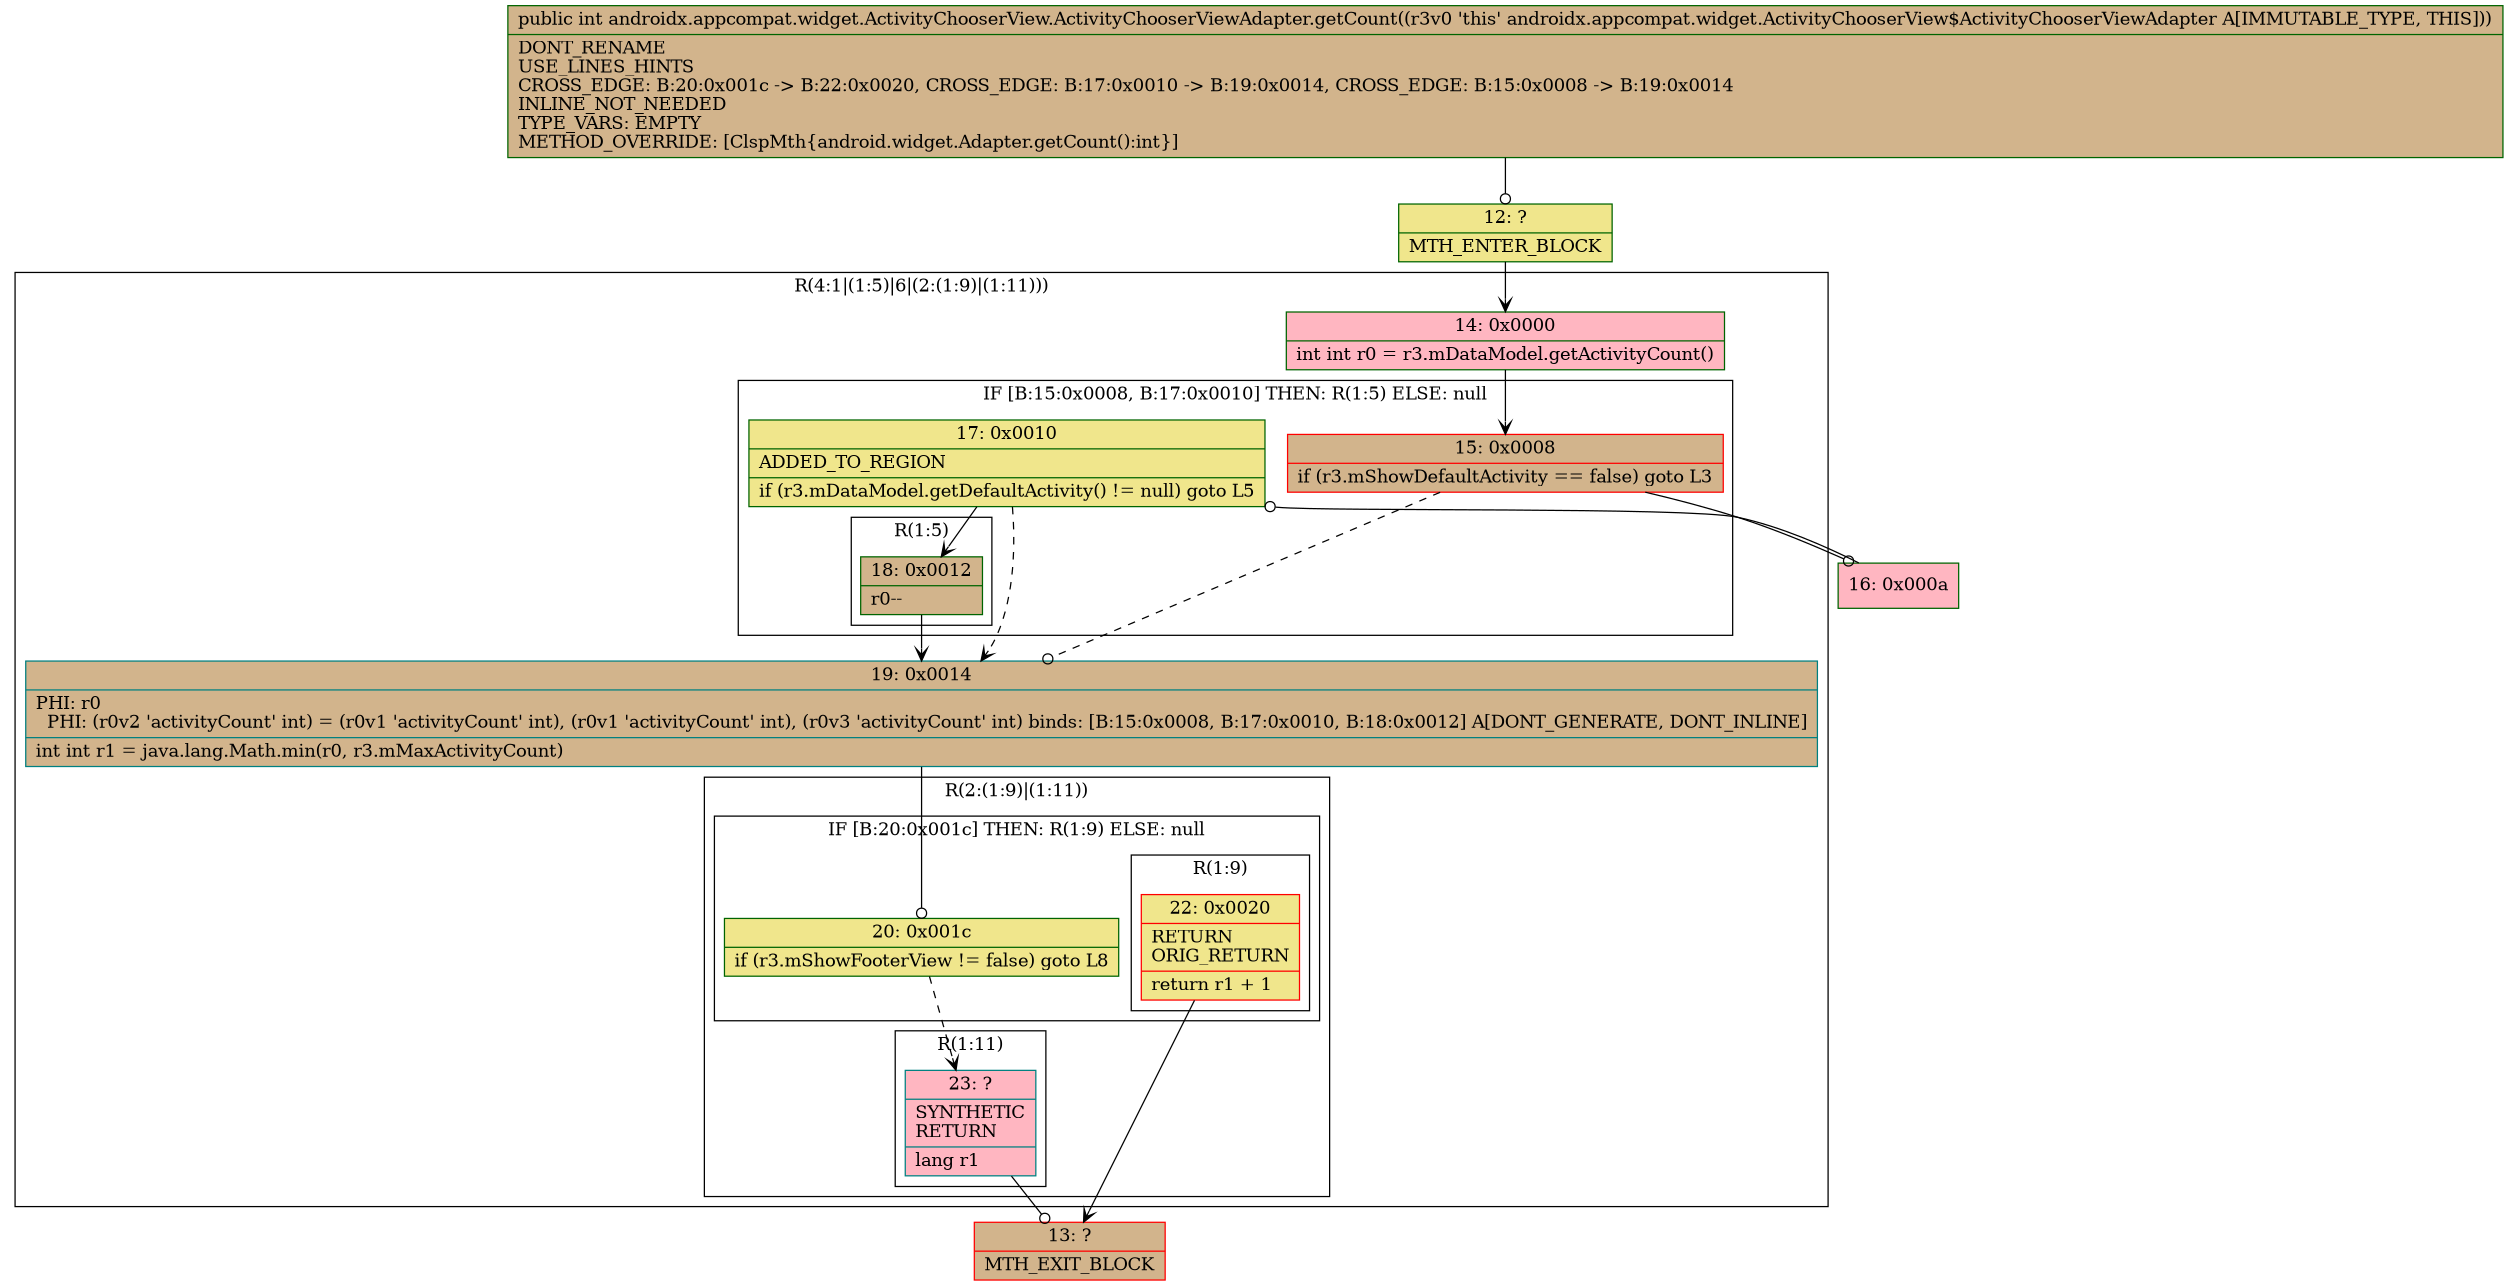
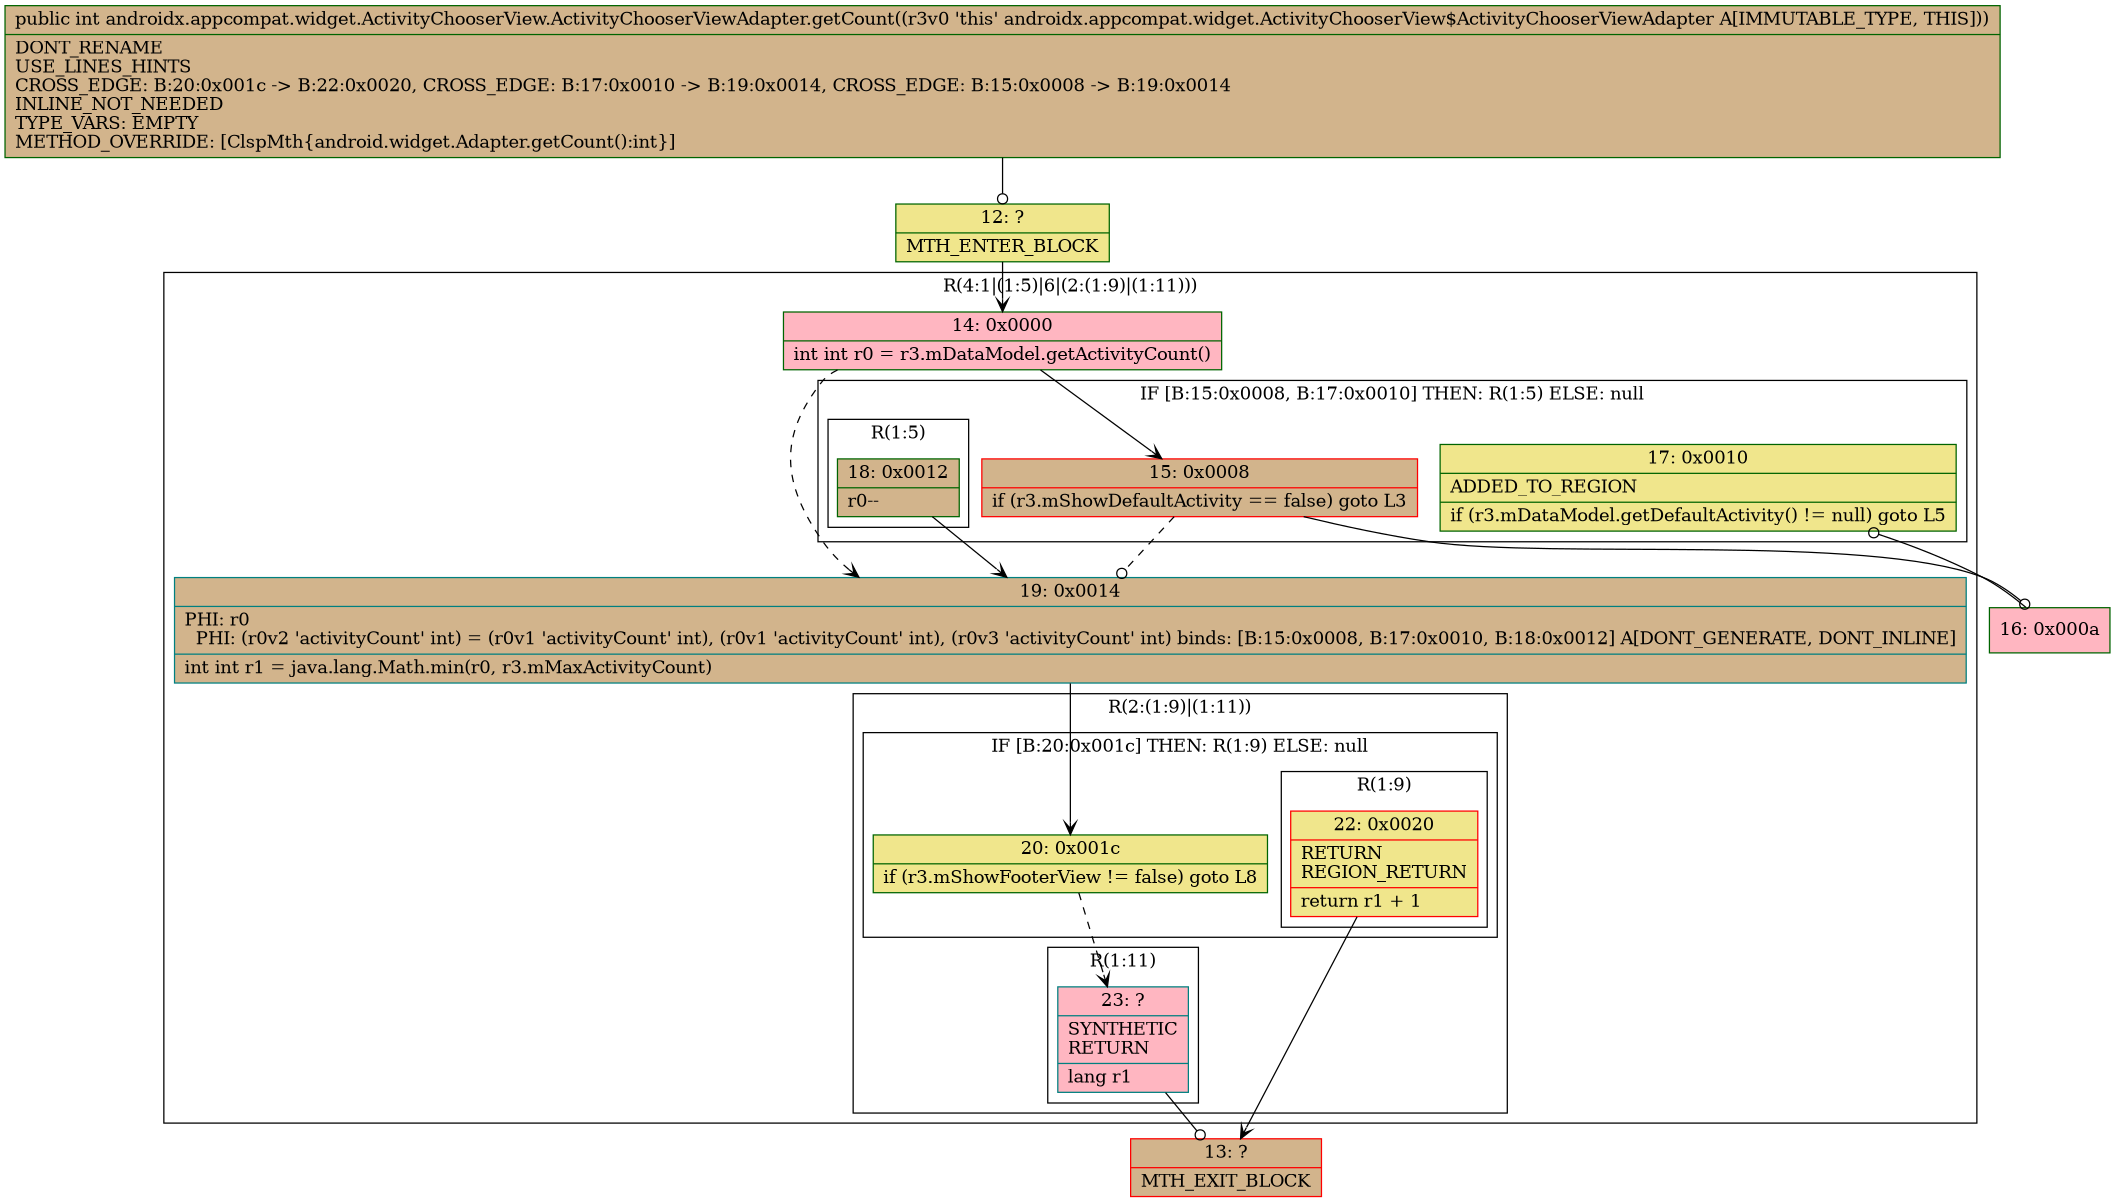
edge "17: 0x0010" -> "18: 0x0012": removed
edge "17: 0x0010" -> "19: 0x0014": now "14: 0x0000" -> "19: 0x0014"
edge "19: 0x0014" -> "20: 0x001c": arrowhead odot -> vee
node "22: 0x0020": text "ORIG_RETURN" -> "REGION_RETURN"
